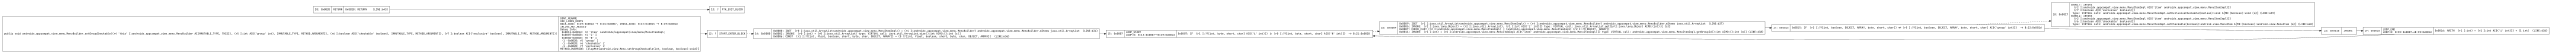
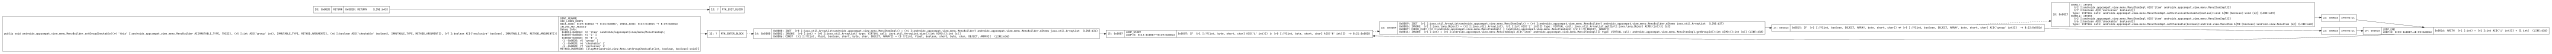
node "22: 0x001d": added
node "23: 0x001d": text "INVOKE" -> "SYNTHETIC"
node "12: ?": text "START_ENTER_BLOCK" -> "MTH_ENTER_BLOCK"
